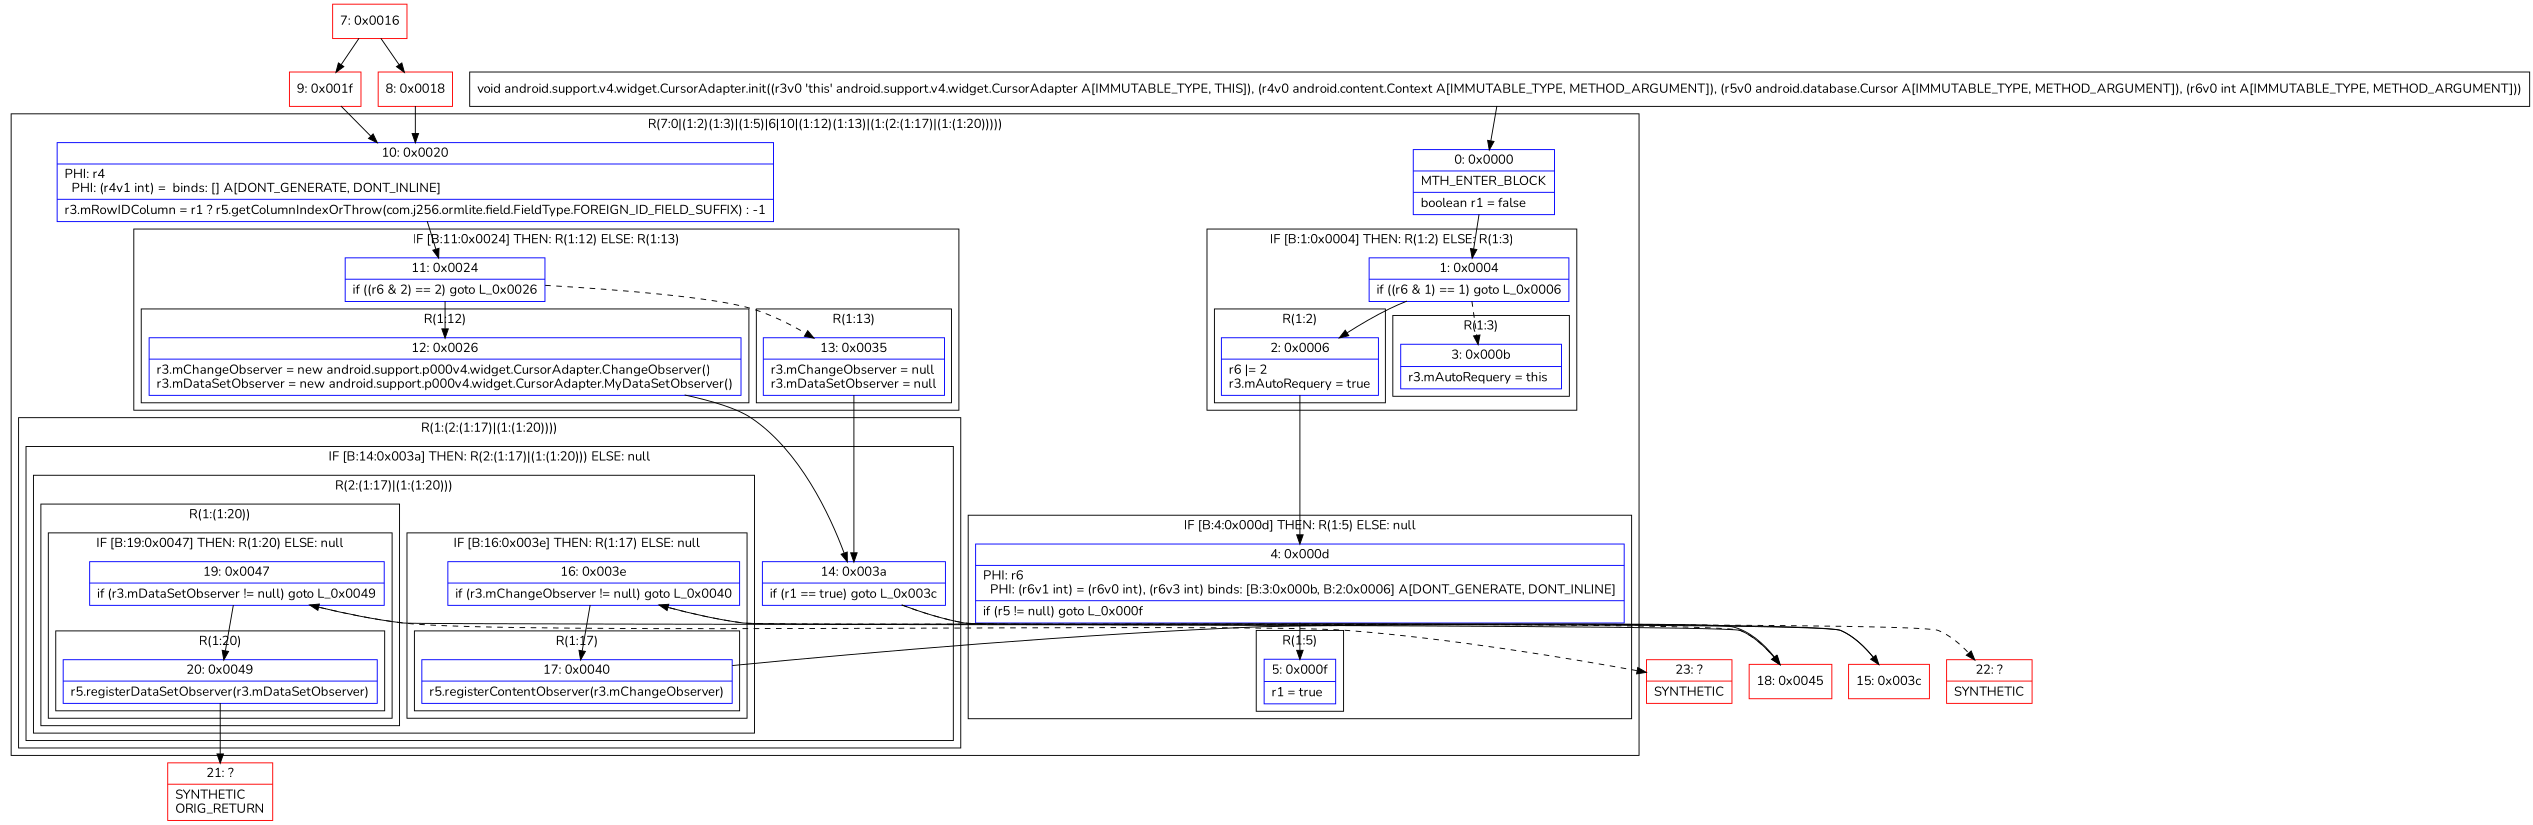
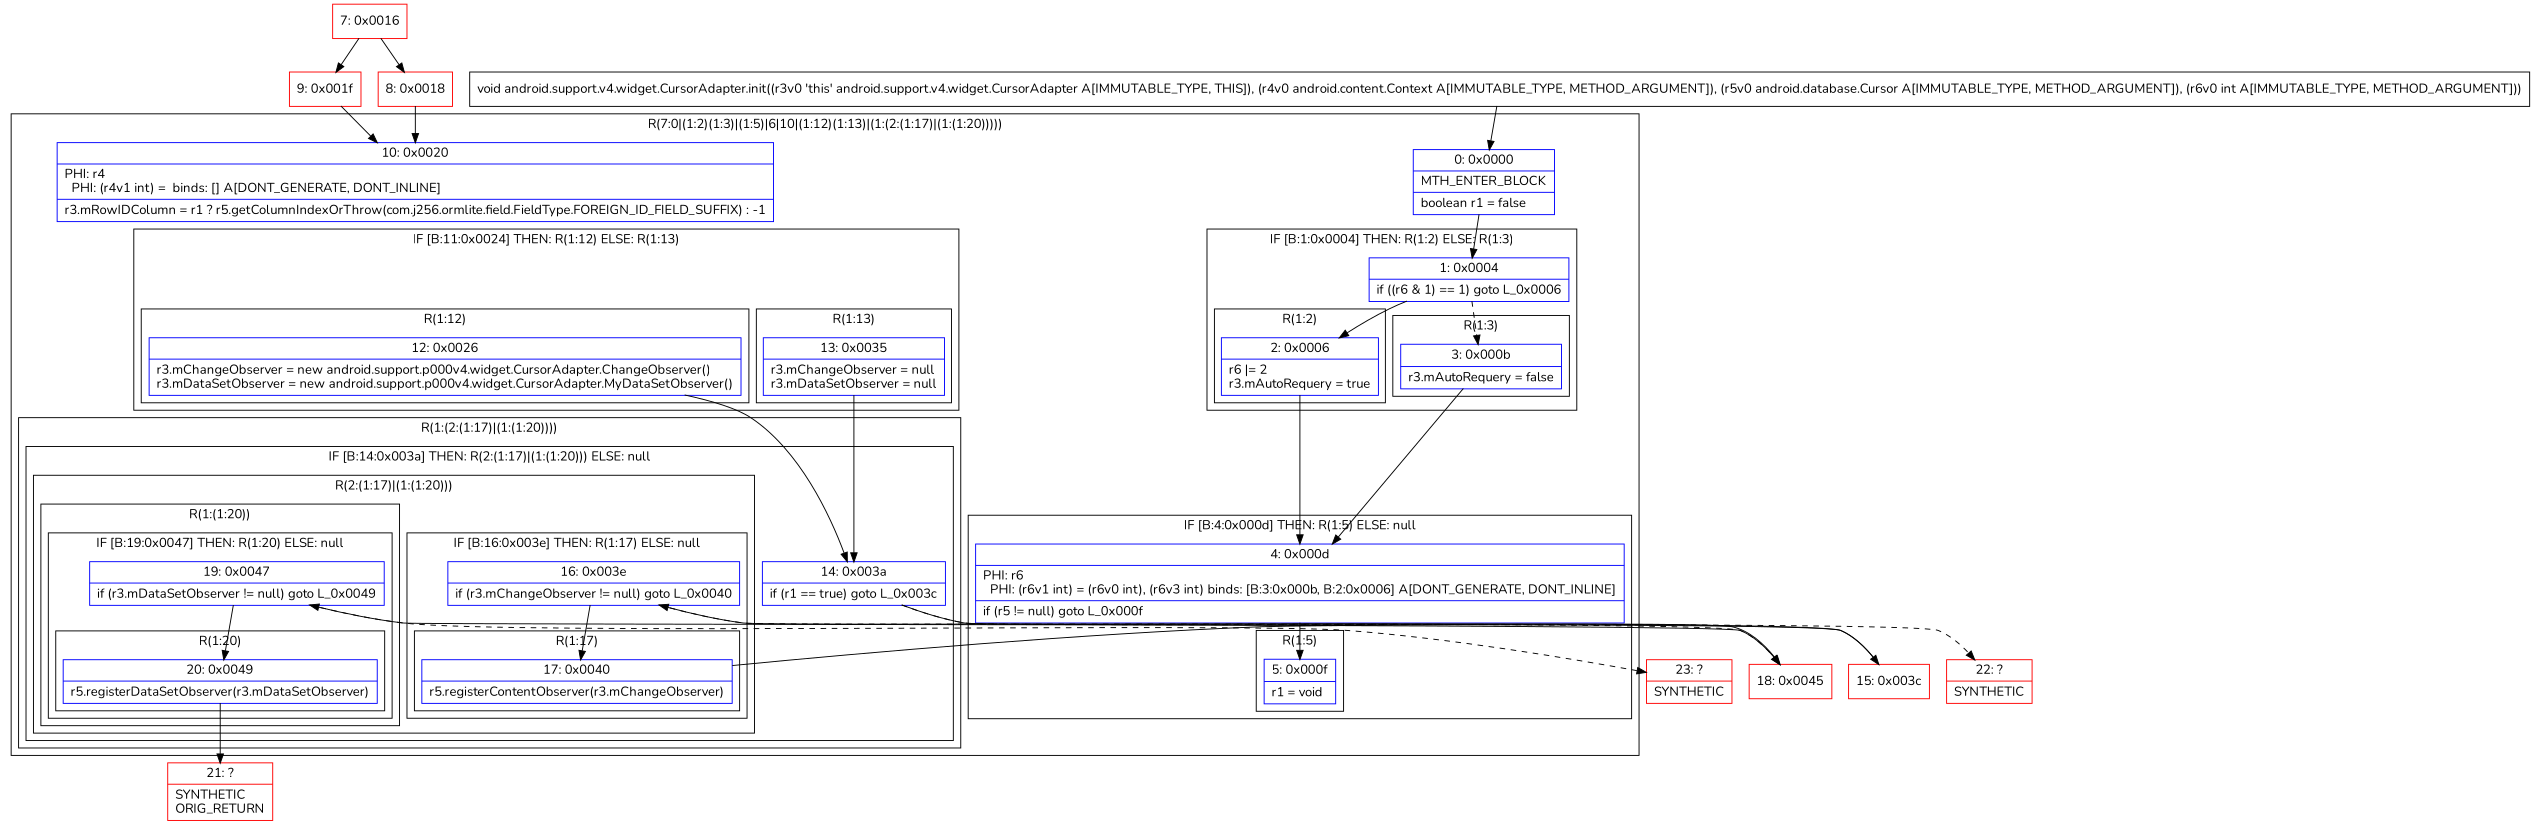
node "11: 0x0024": removed
node "3: 0x000b": text "r3.mAutoRequery = this" -> "r3.mAutoRequery = false"
edge "3: 0x000b" -> "4: 0x000d": added
node "5: 0x000f": text "r1 = true" -> "r1 = void"
